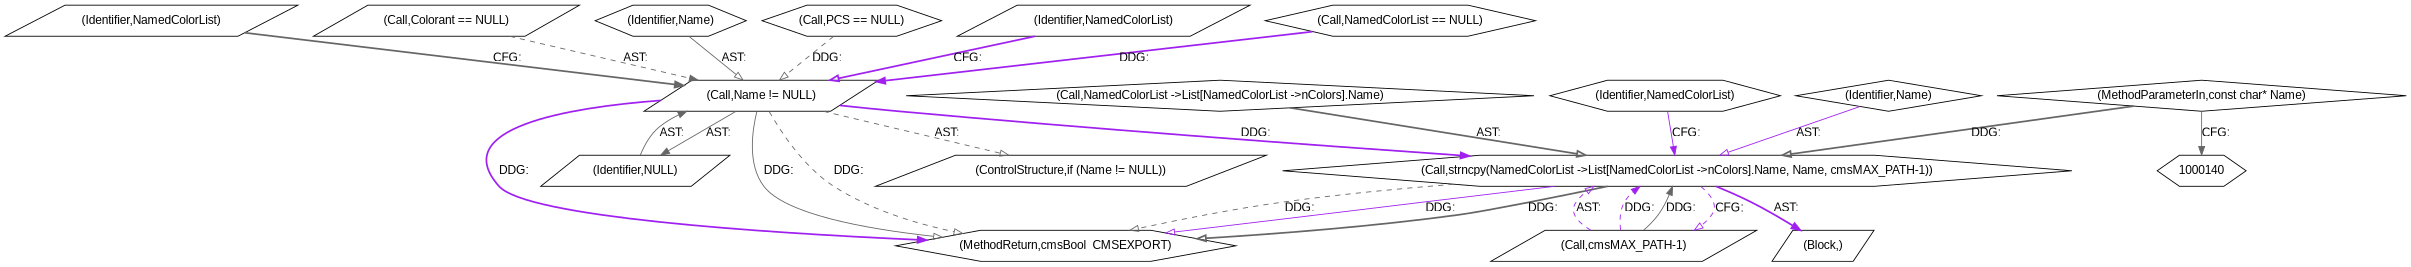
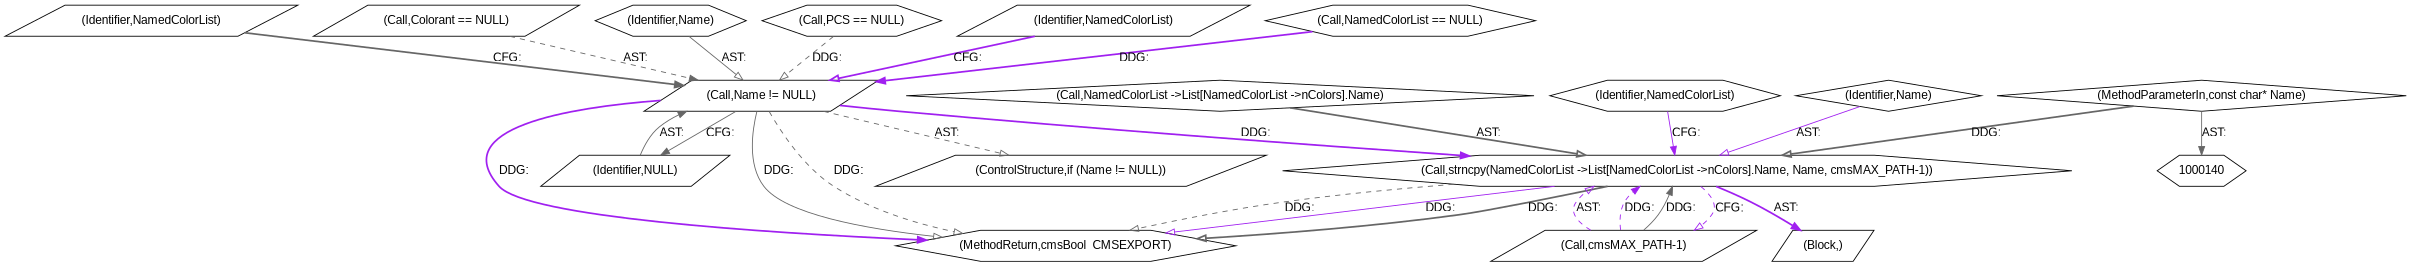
edge "(Call,Name != NULL)" -> "(Identifier,NULL)": label "AST: " -> "CFG: "
edge "(MethodParameterIn,const char* Name)" -> "1000140": label "CFG: " -> "AST: "
